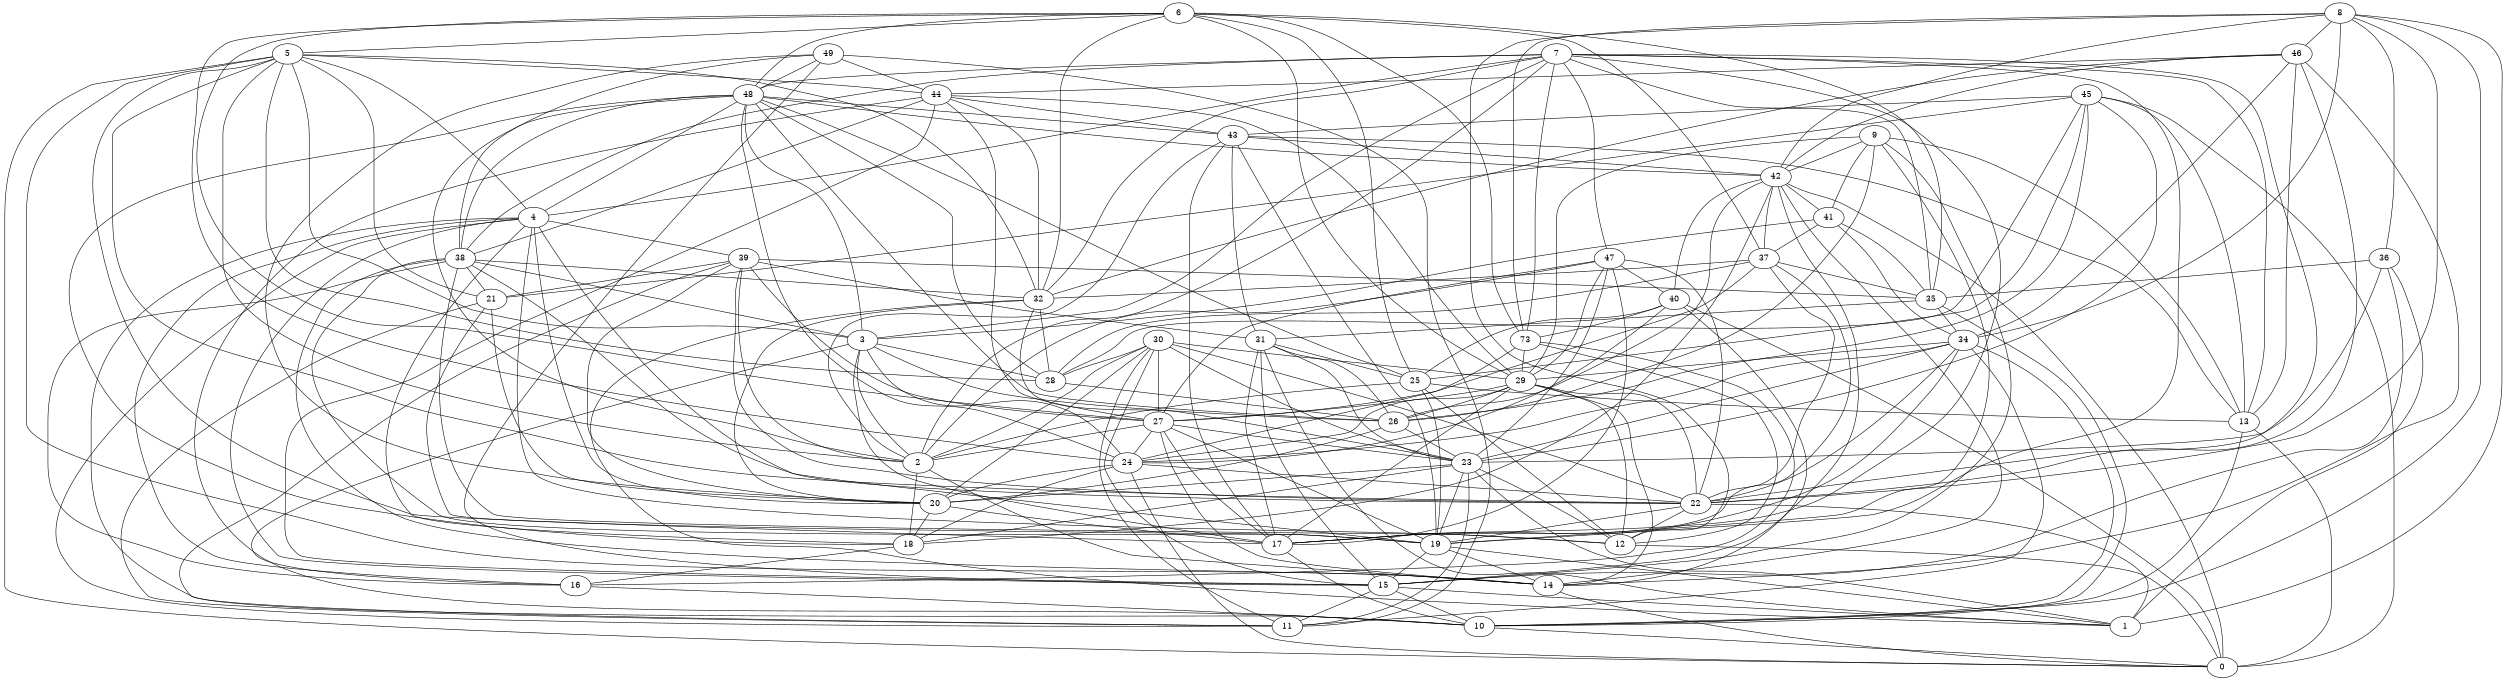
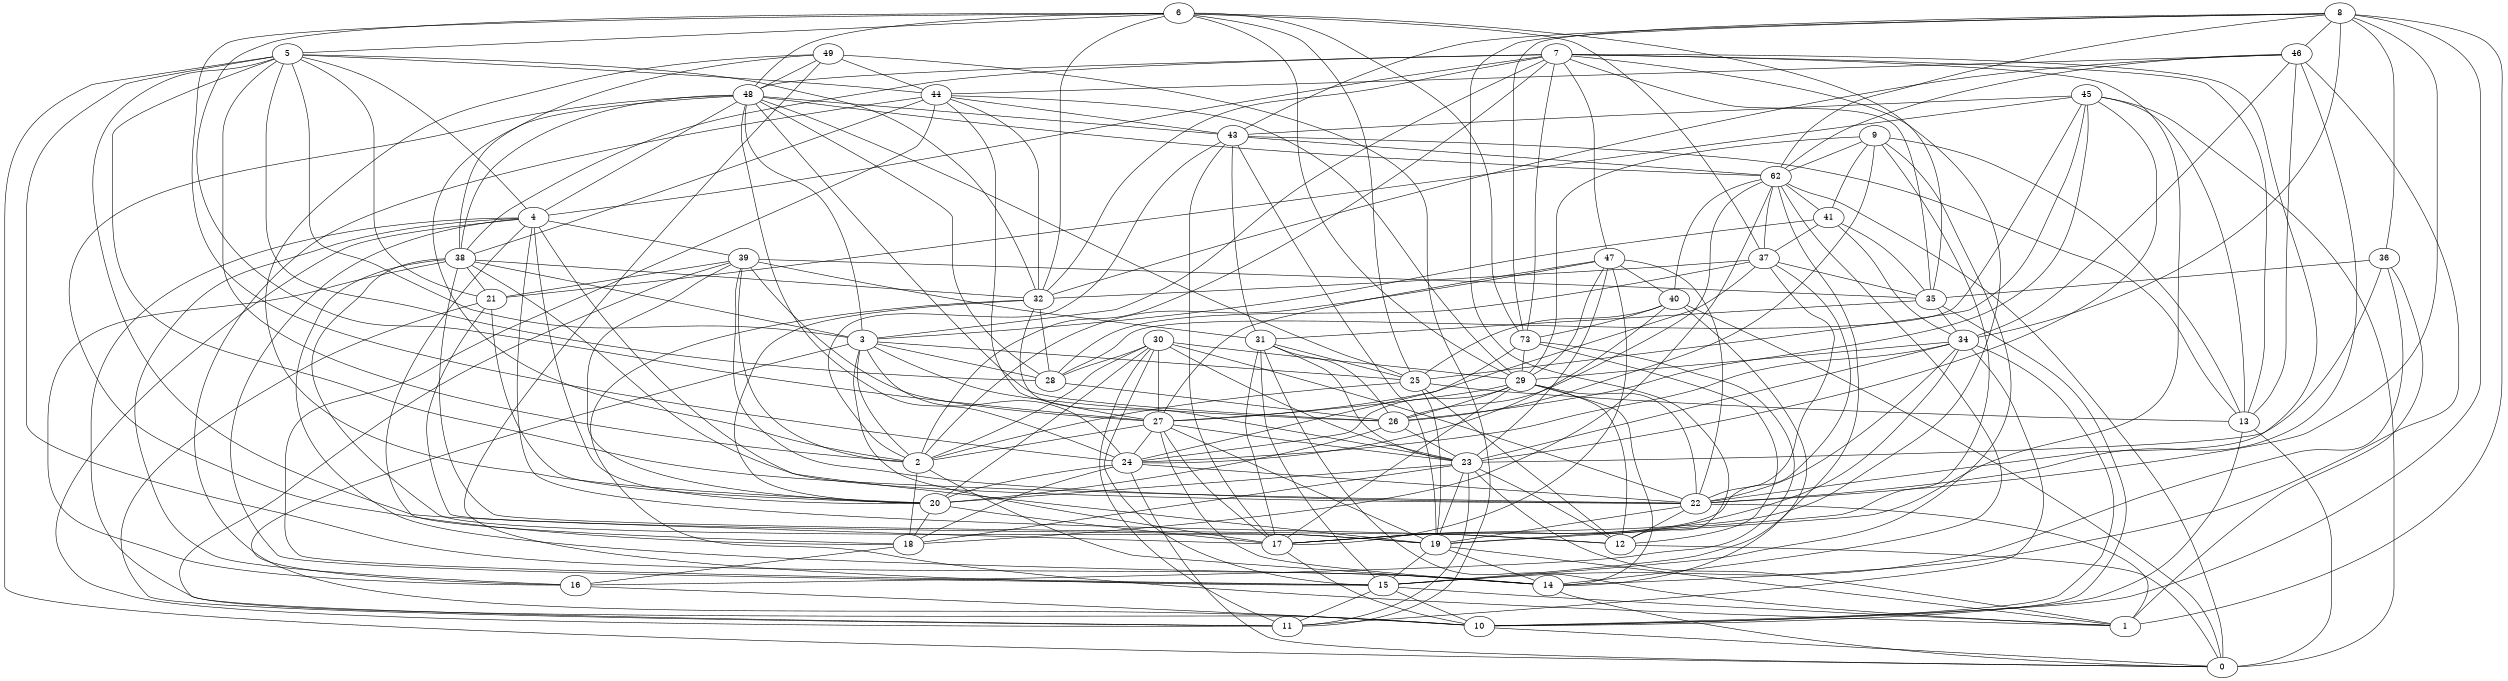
edge "8" -- "43": added
node "42": label "42" -> "62"
edge "3" -- "25": added
